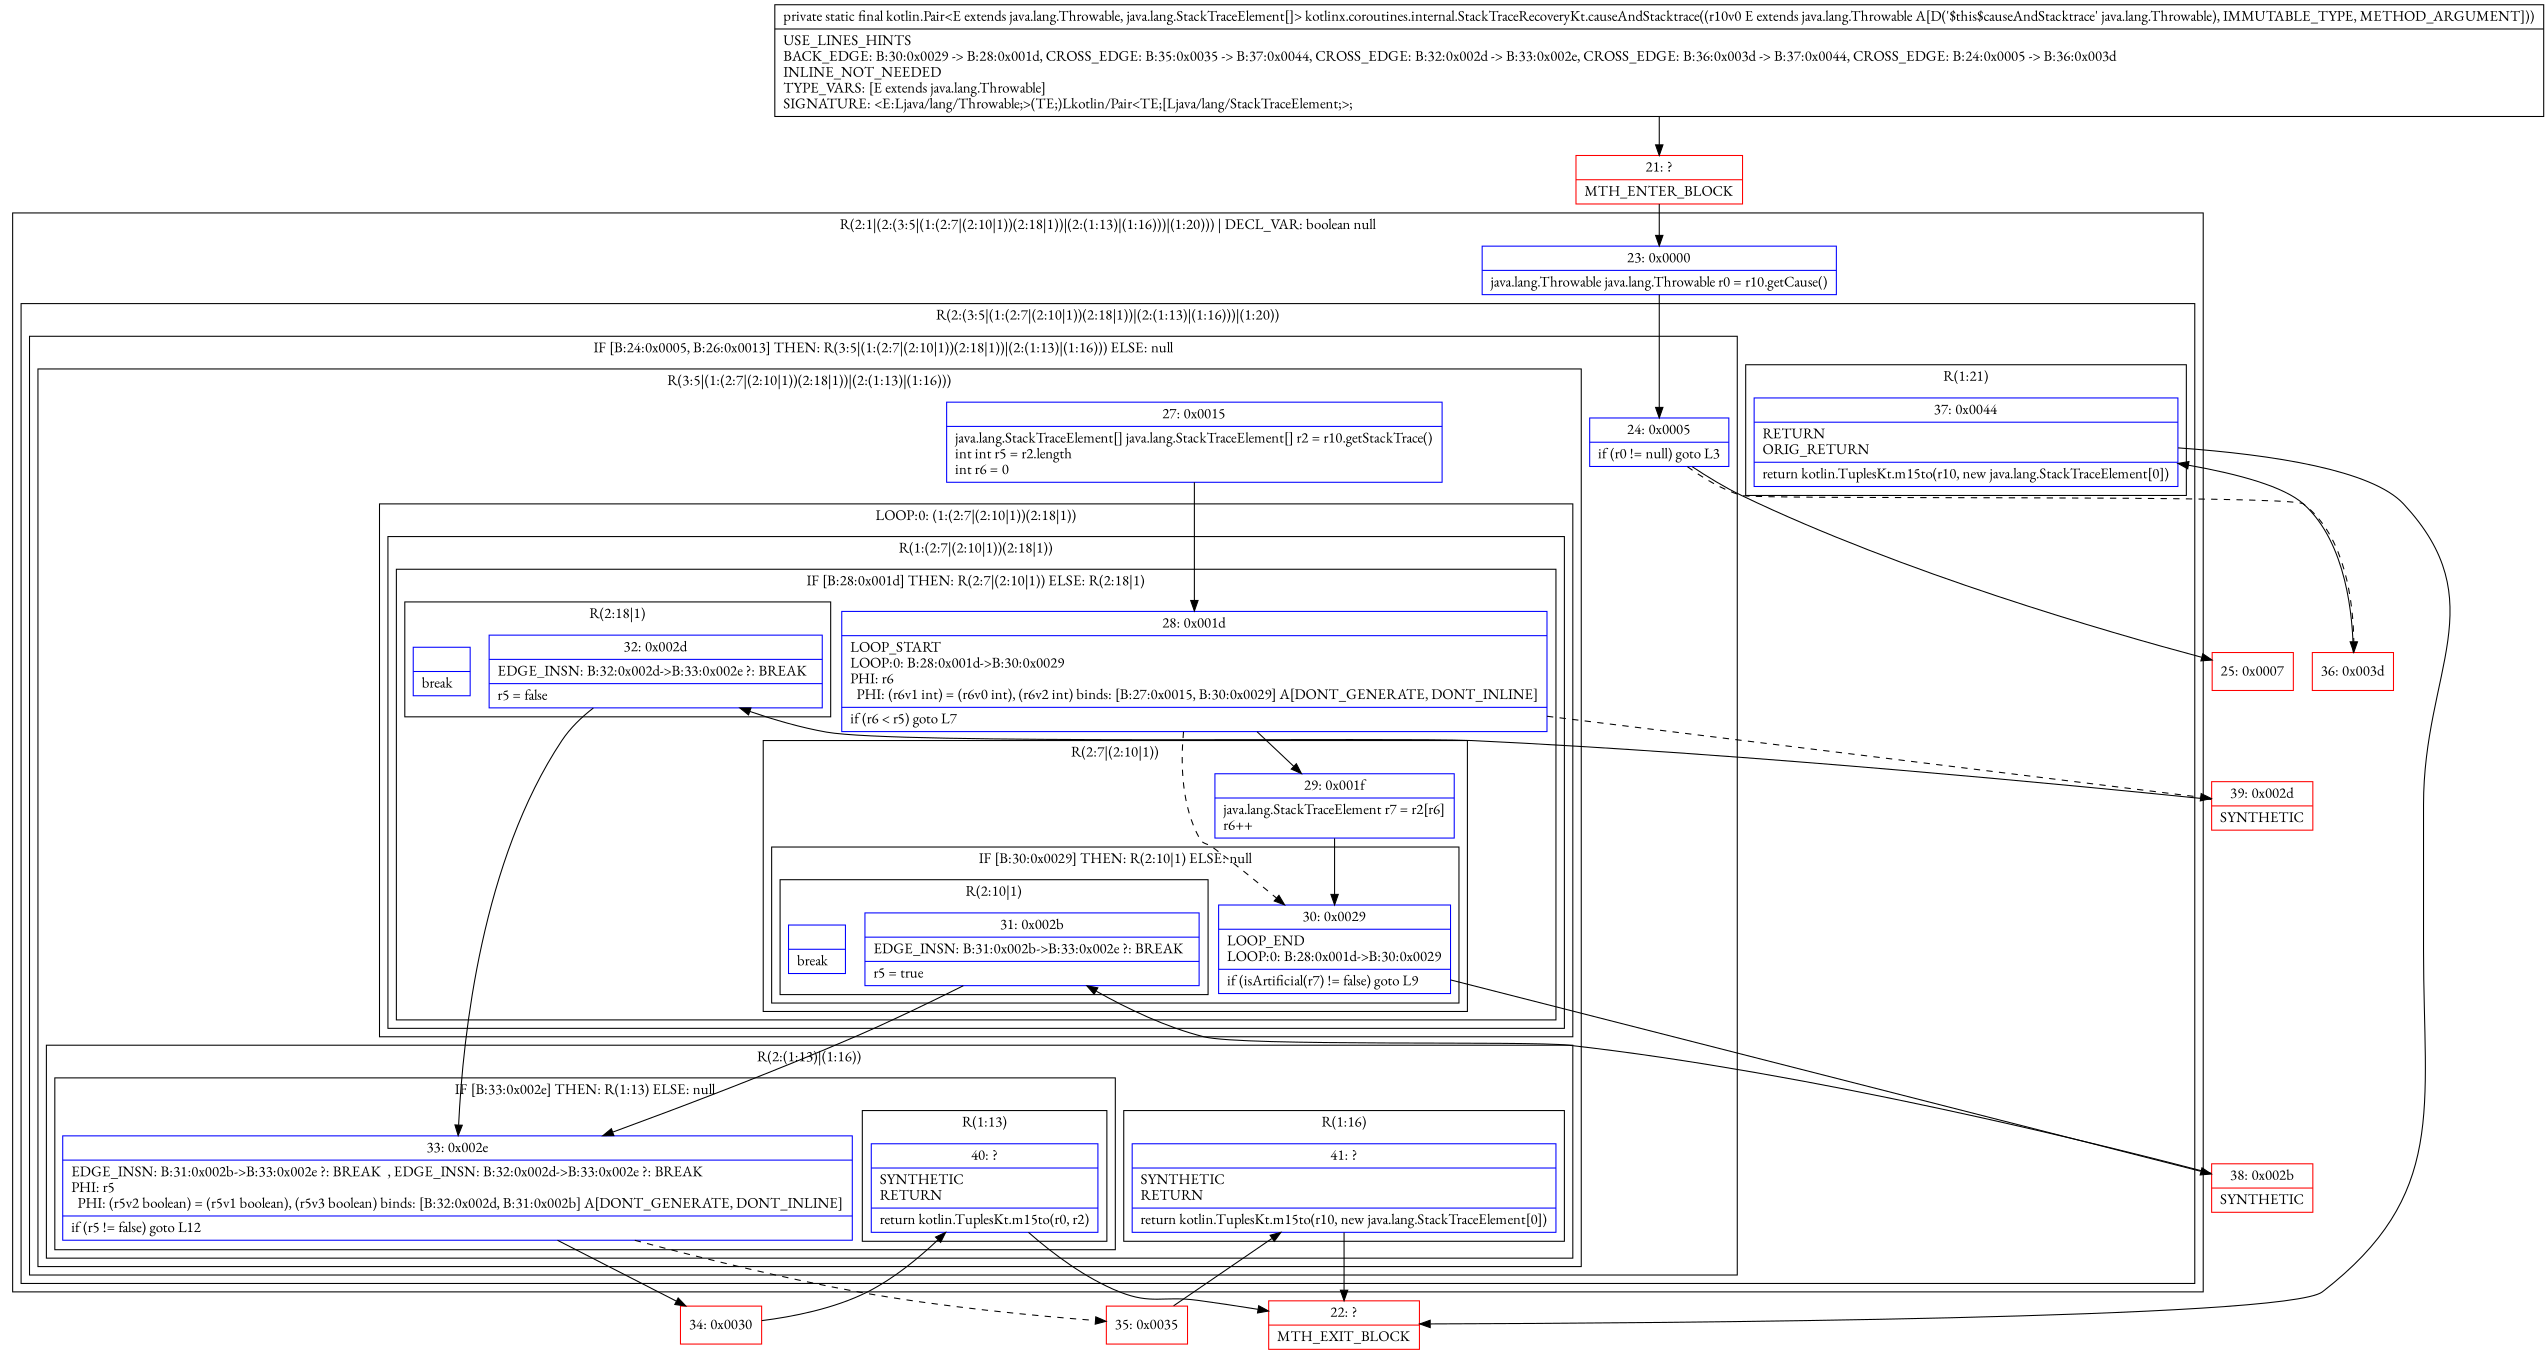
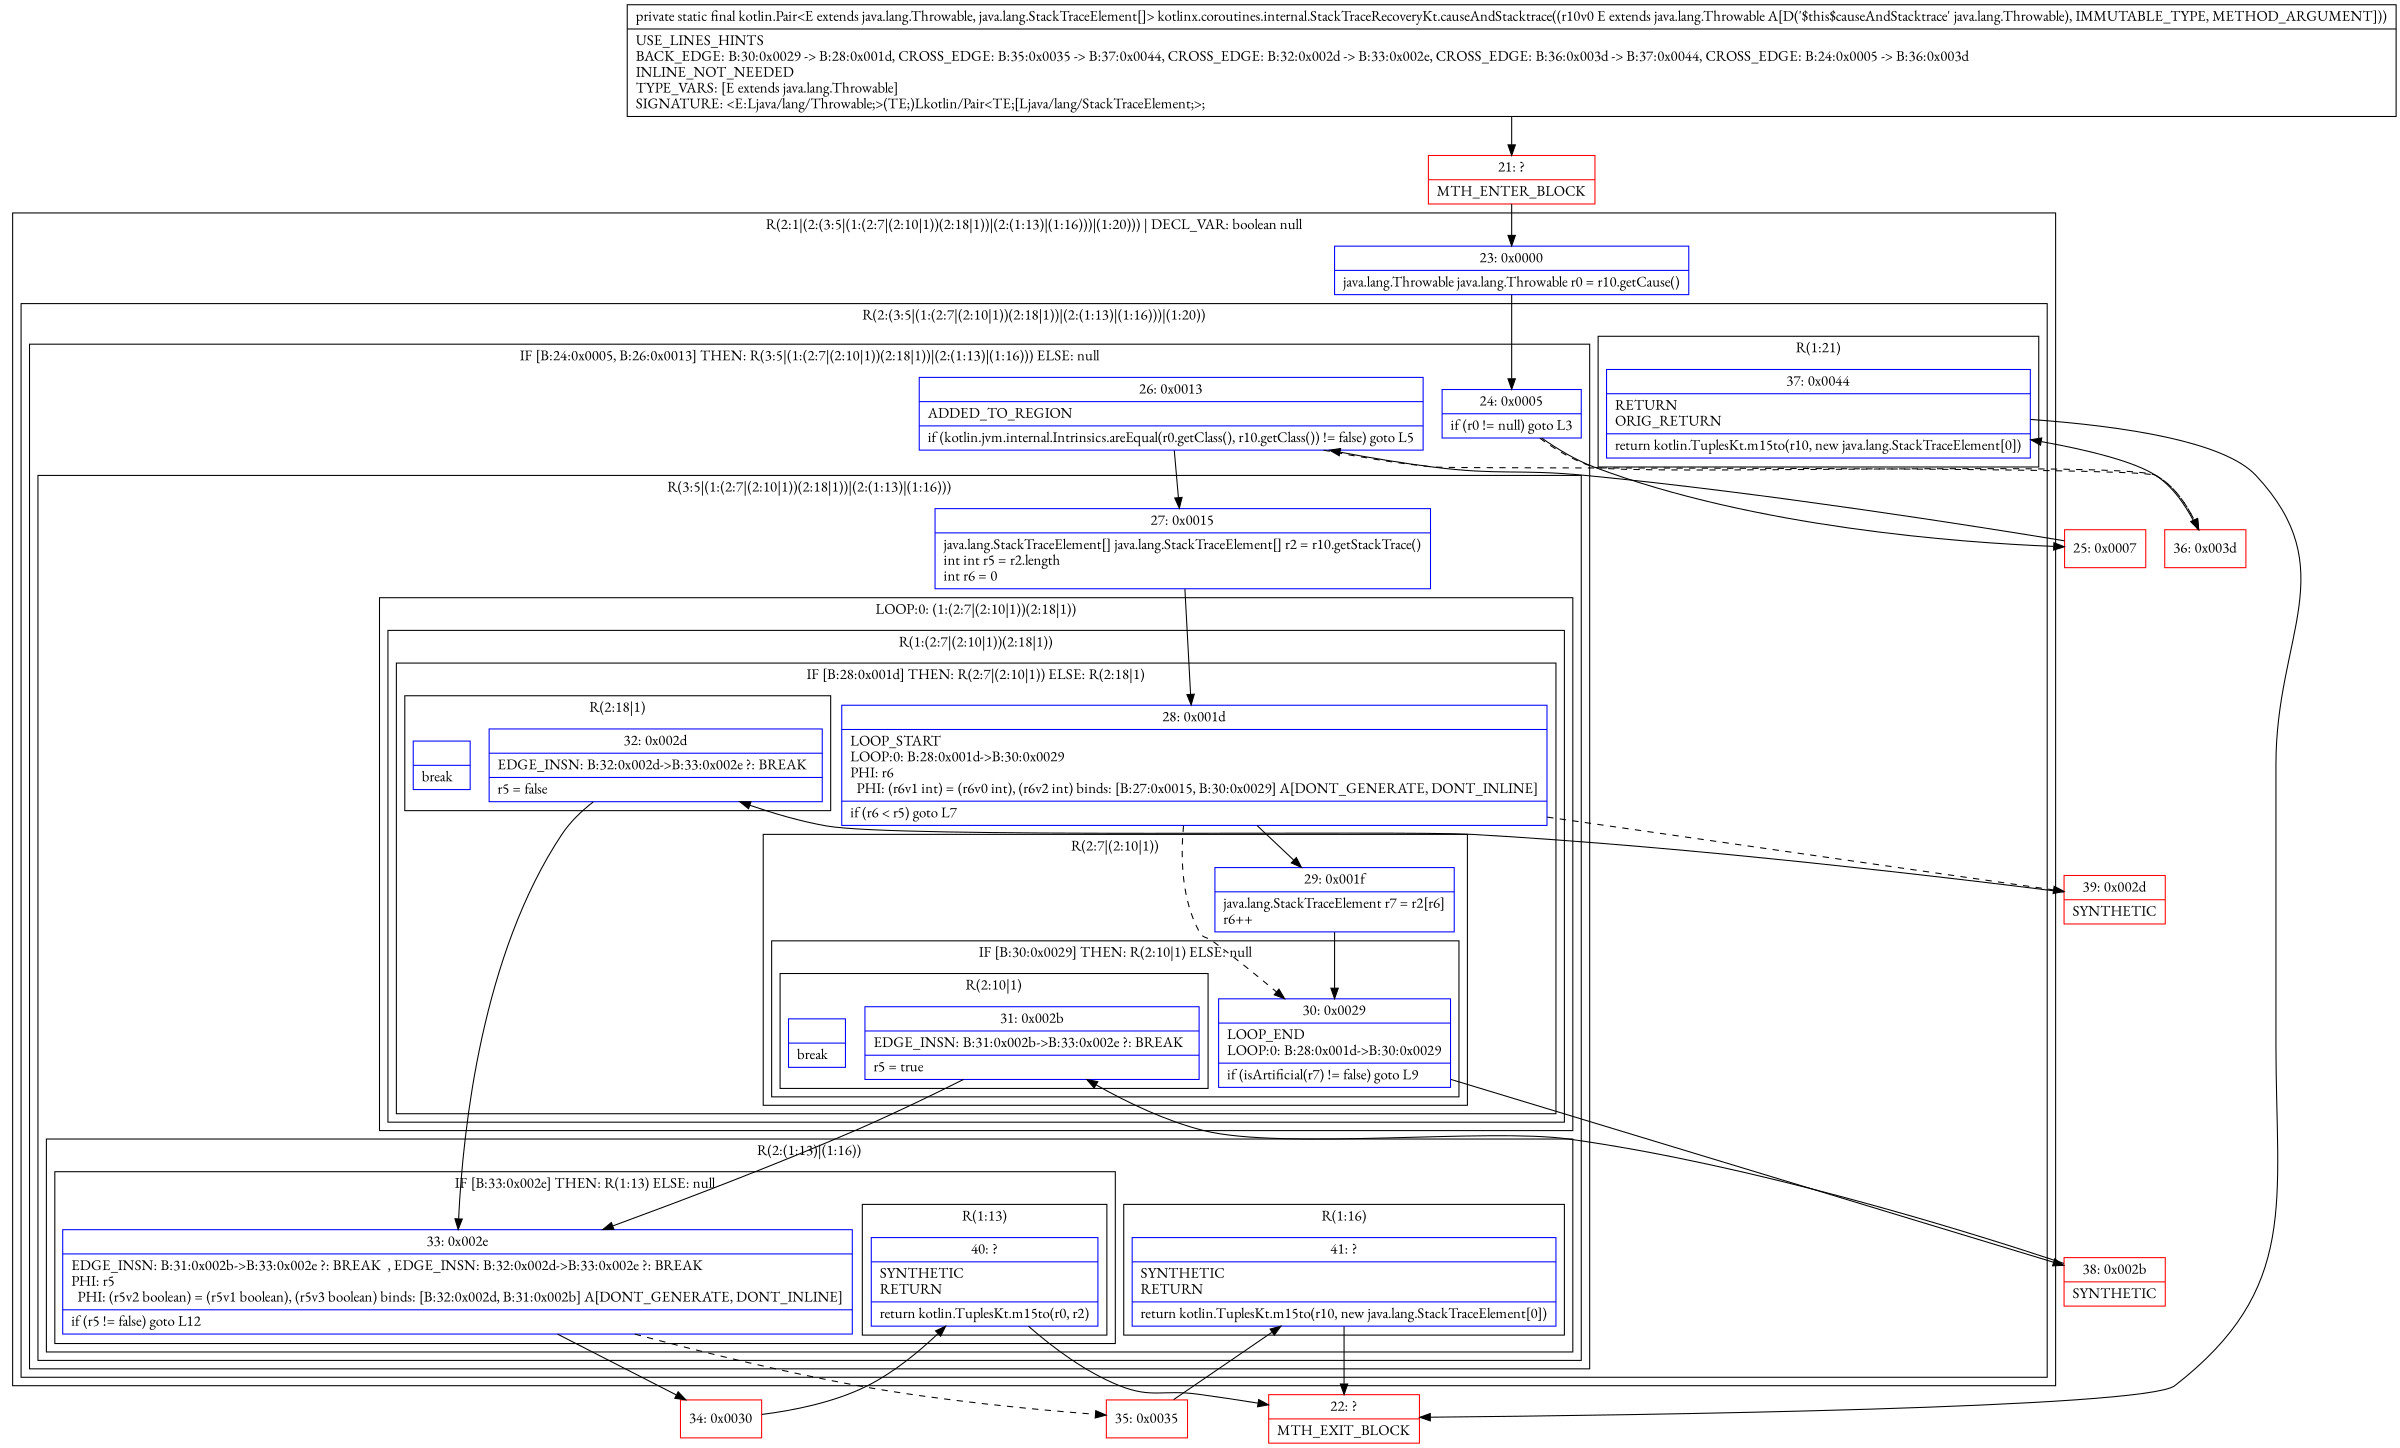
node "26: 0x0013": added
